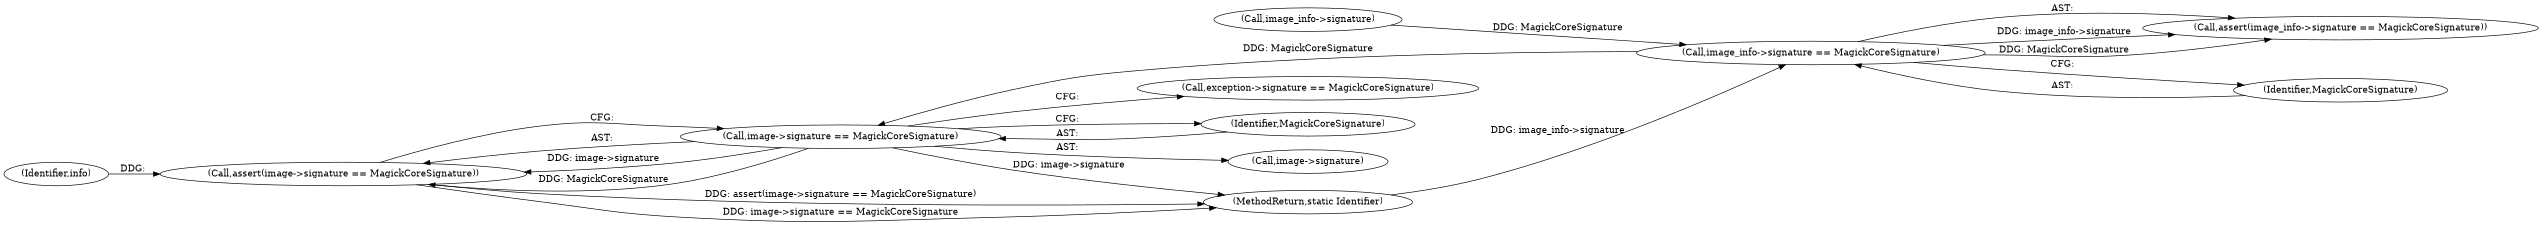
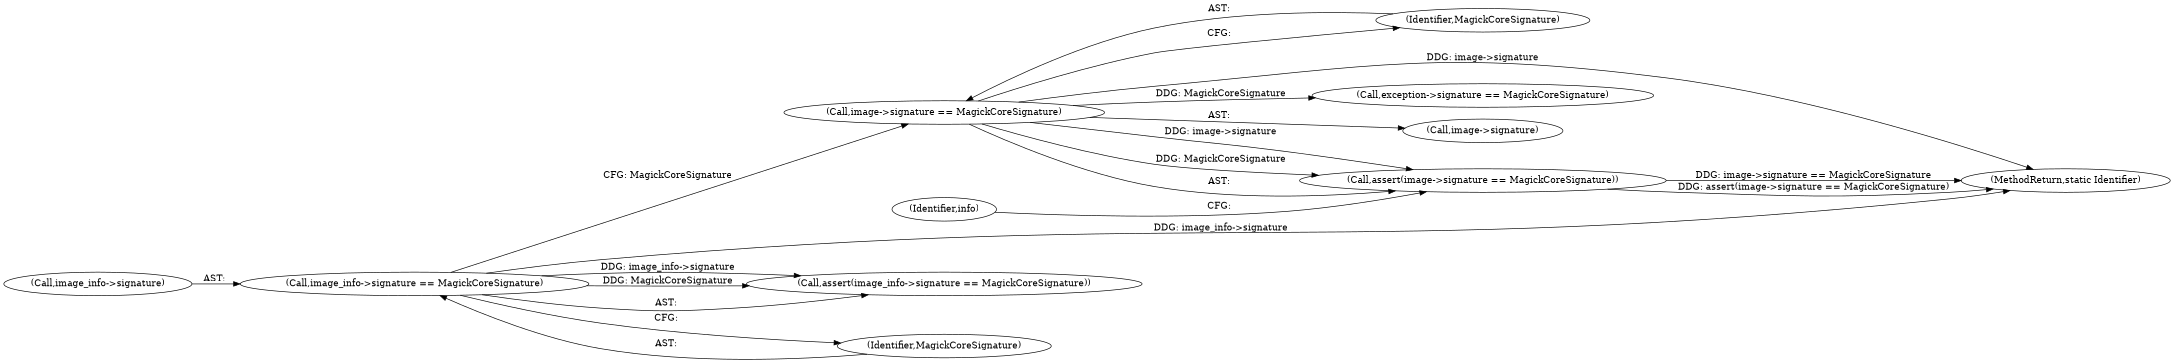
edge "(Call,image_info->signature)" -> "(Call,image_info->signature == MagickCoreSignature)": label "DDG: MagickCoreSignature" -> "AST: "
edge "(Call,image_info->signature == MagickCoreSignature)" -> "(Call,image->signature == MagickCoreSignature)": label "DDG: MagickCoreSignature" -> "CFG: MagickCoreSignature"
edge "(Call,image->signature == MagickCoreSignature)" -> "(Call,exception->signature == MagickCoreSignature)": label "CFG: " -> "DDG: MagickCoreSignature"
edge "(Call,assert(image->signature == MagickCoreSignature))" -> "(Call,image->signature == MagickCoreSignature)": removed, label "CFG:"
edge "(MethodReturn,static Identifier)" -> "(Call,image_info->signature == MagickCoreSignature)": reversed
edge "(Identifier,info)" -> "(Call,assert(image->signature == MagickCoreSignature))": label "DDG: " -> "CFG: "
